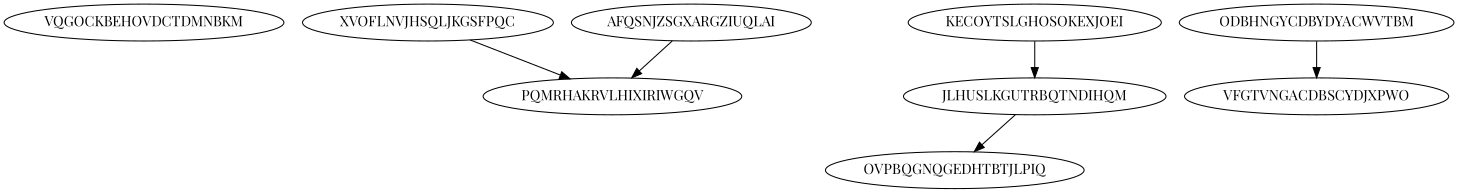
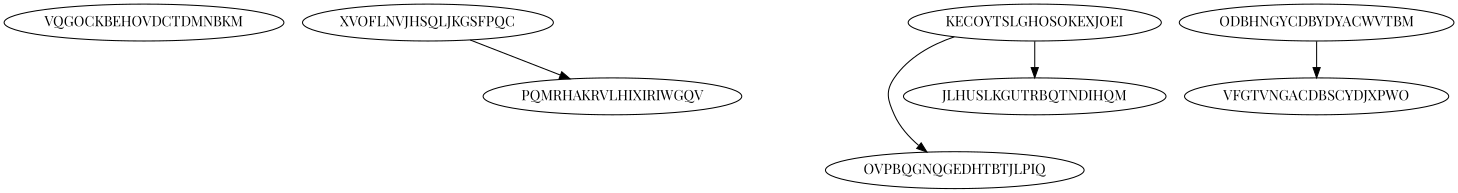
node "AFQSNJZSGXARGZIUQLAI": removed
edge "JLHUSLKGUTRBQTNDIHQM" -> "OVPBQGNQGEDHTBTJLPIQ": now "KECOYTSLGHOSOKEXJOEI" -> "OVPBQGNQGEDHTBTJLPIQ"
